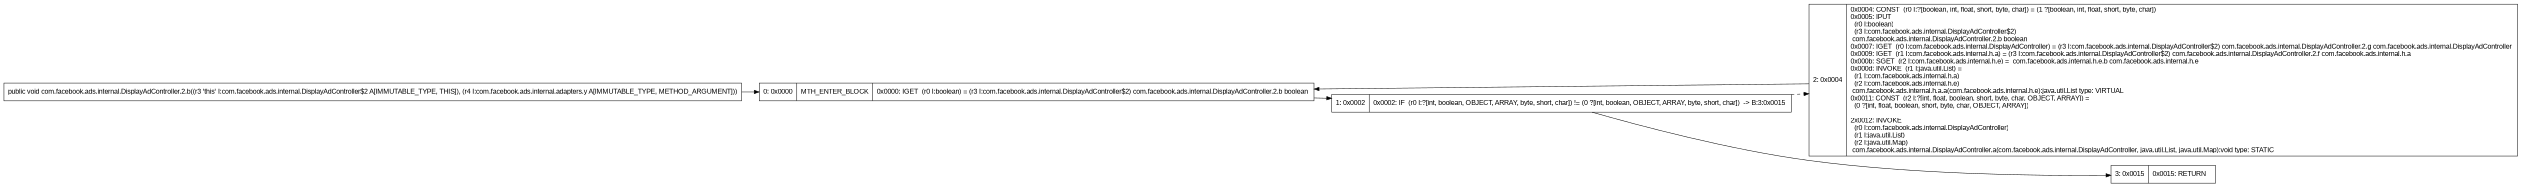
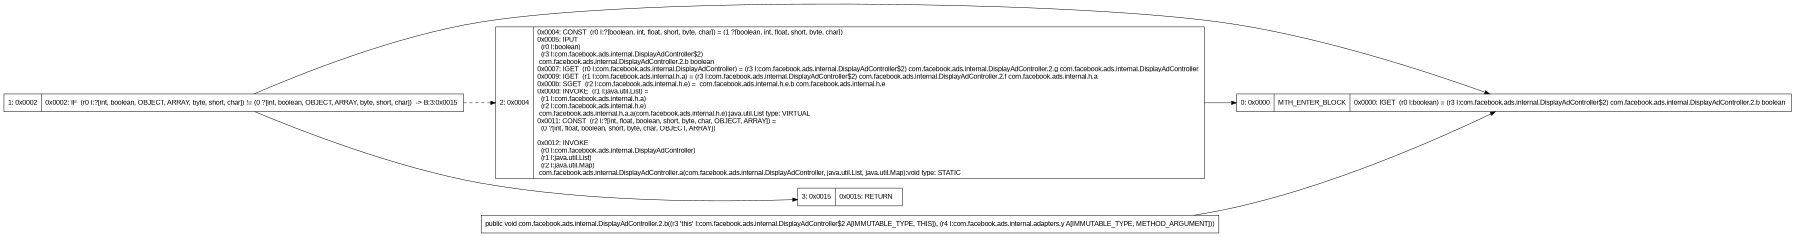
edge "0: 0x0000" -> "1: 0x0002": reversed
node "2: 0x0004": text "2x0012: INVOKE" -> "0x0012: INVOKE"
